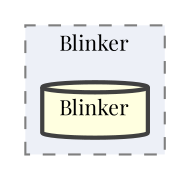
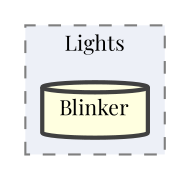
cluster "Blinker": label "Blinker" -> "Lights"
